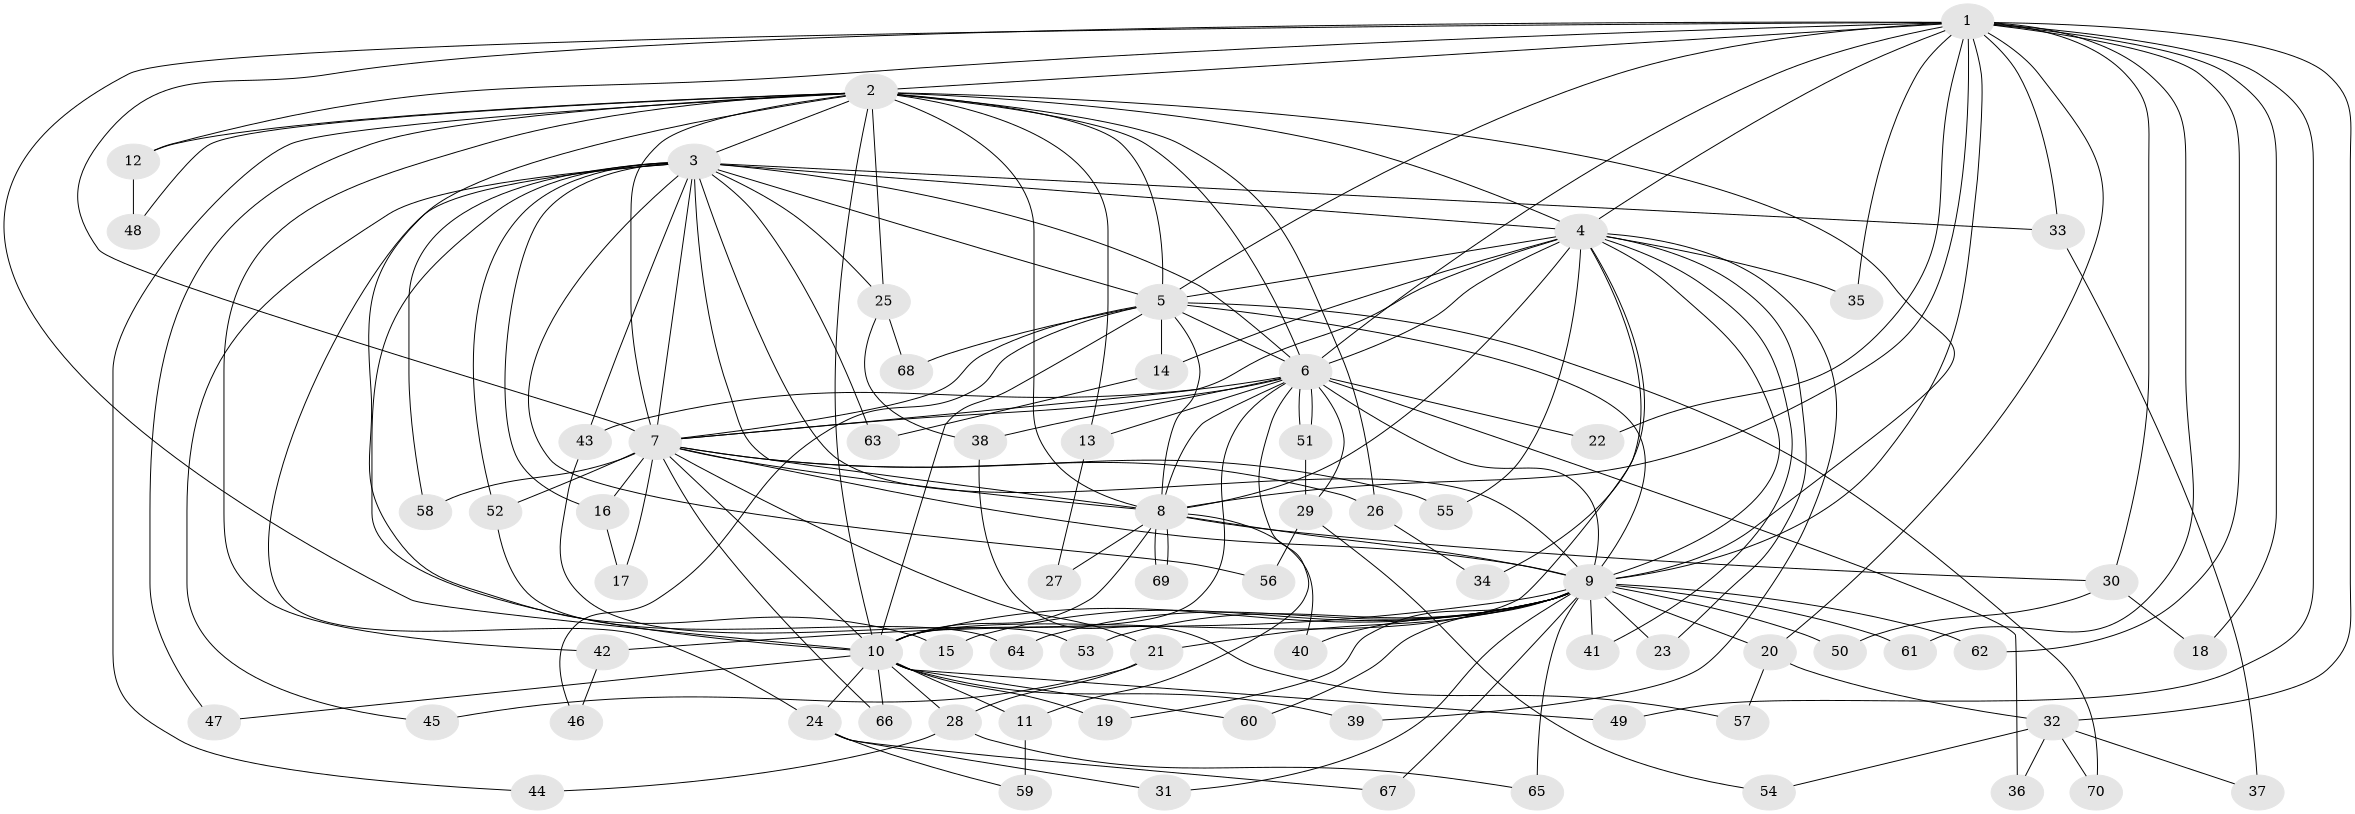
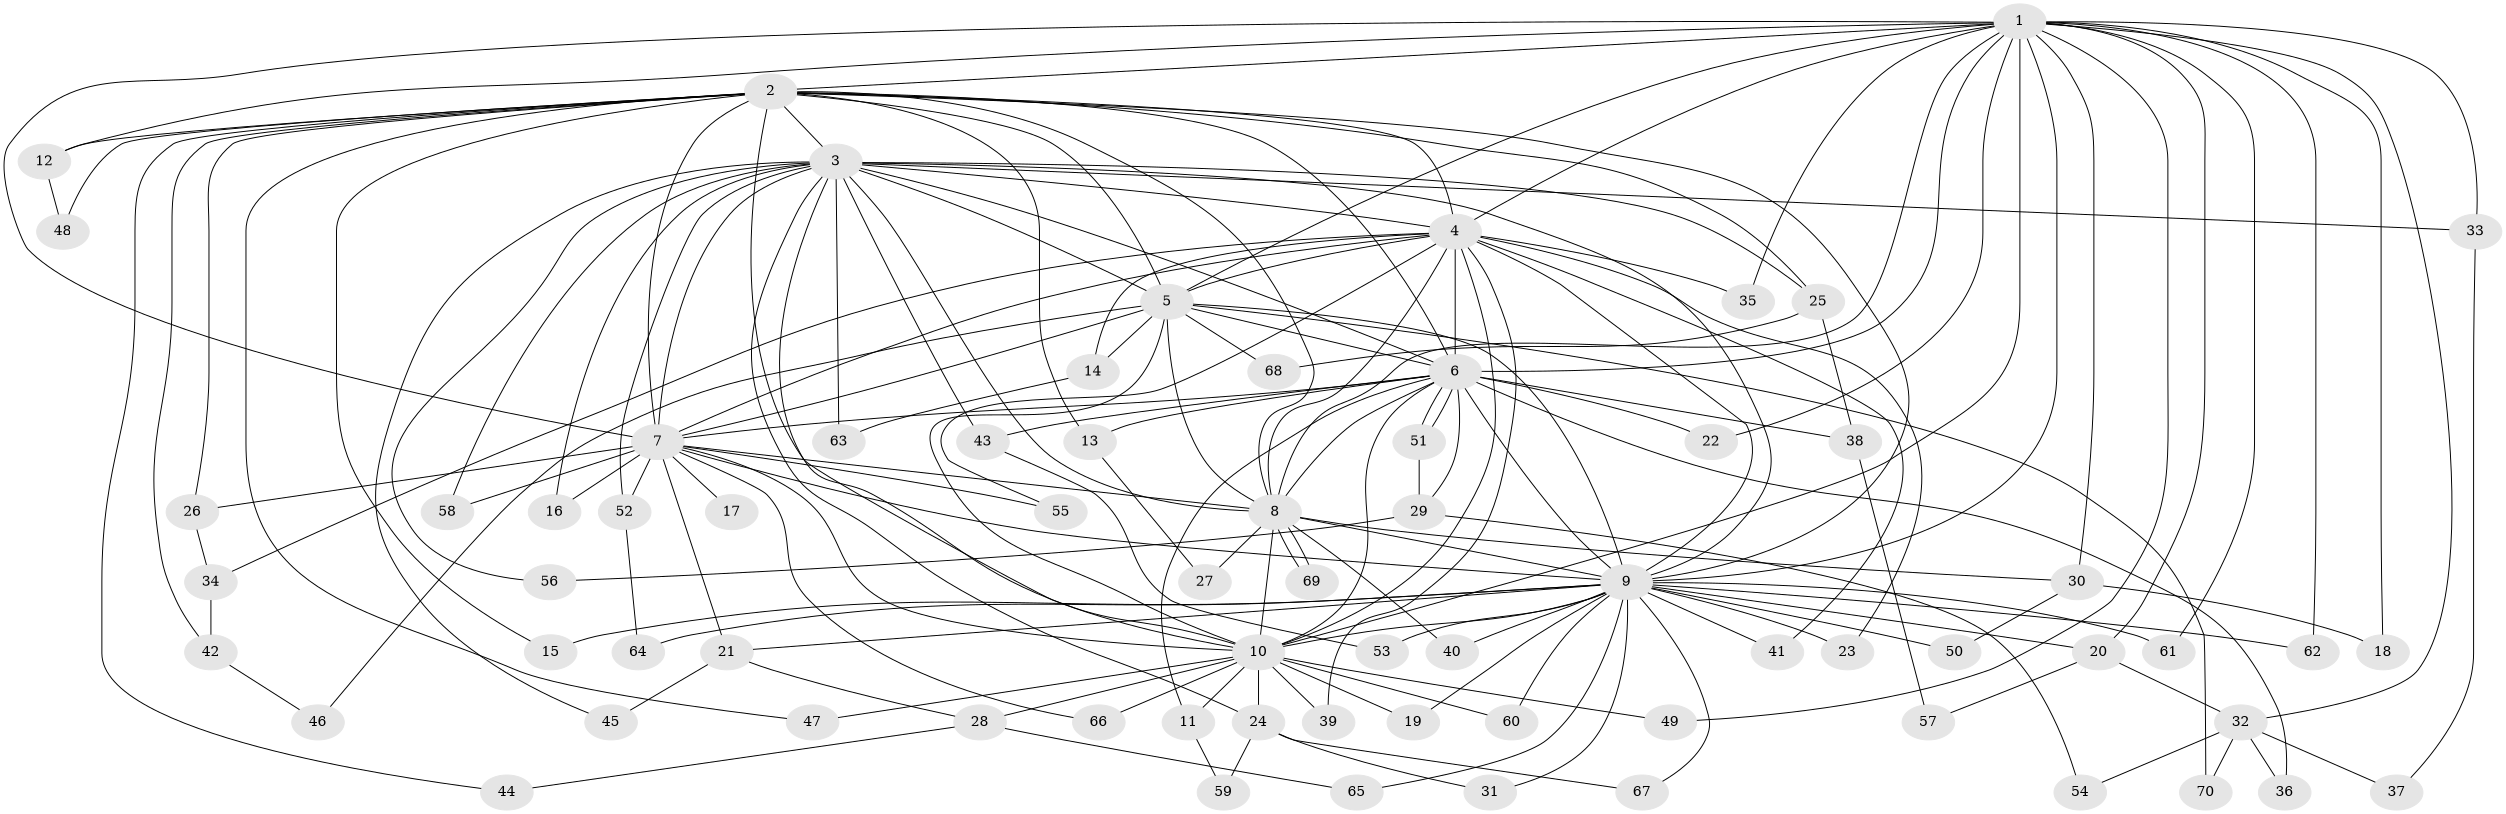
edge "16" -- "17": removed
edge "9" -- "42": now "34" -- "42"
